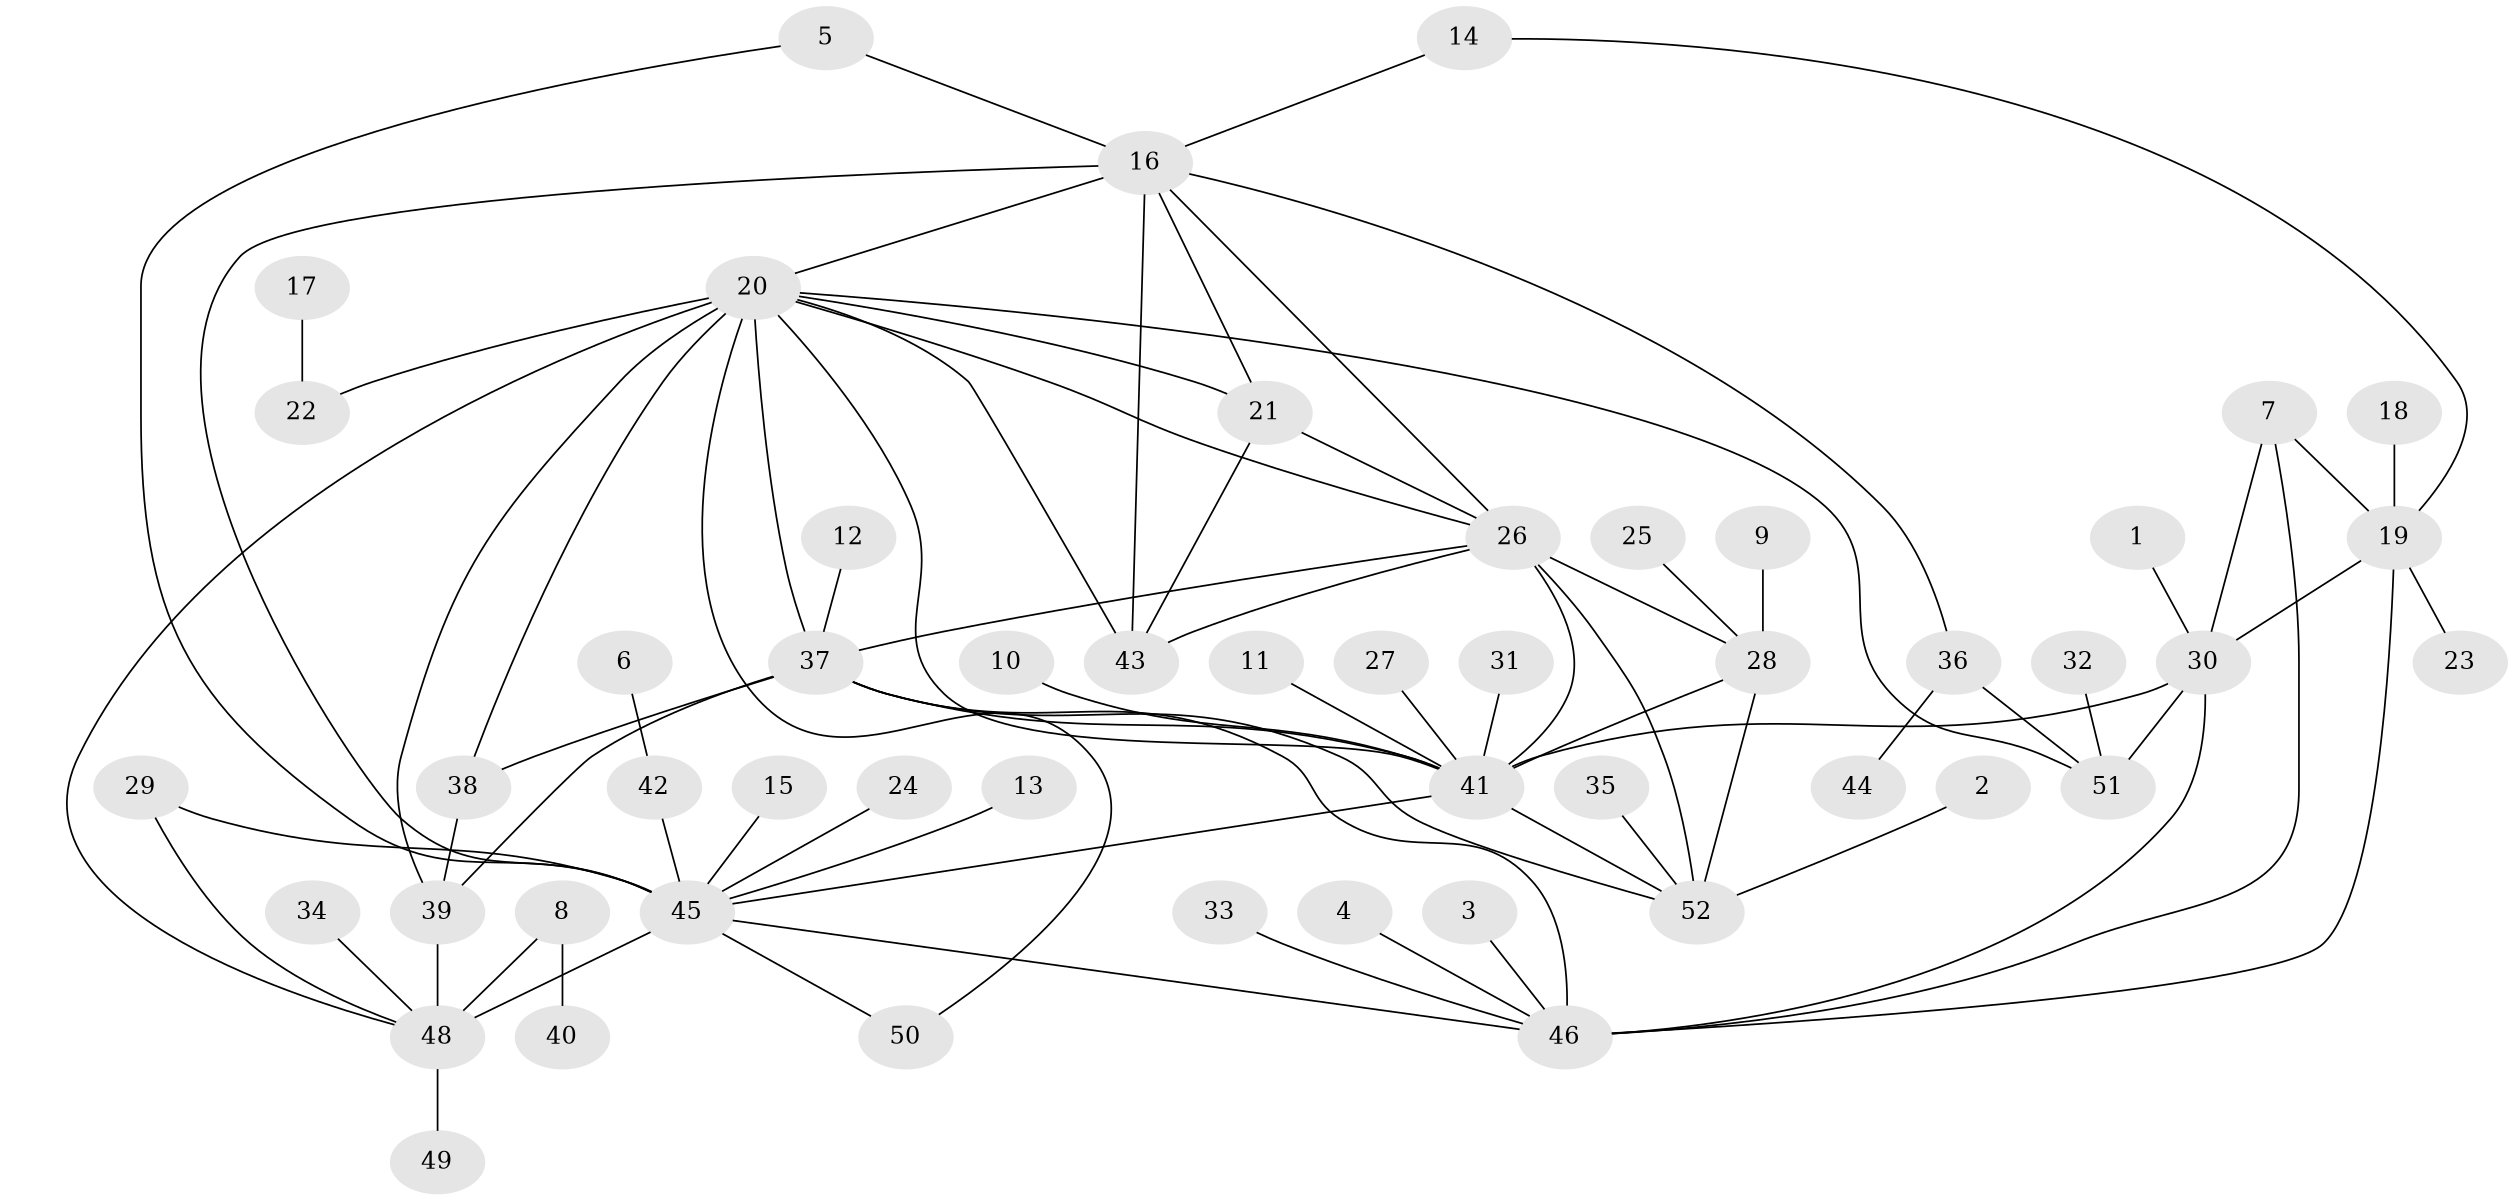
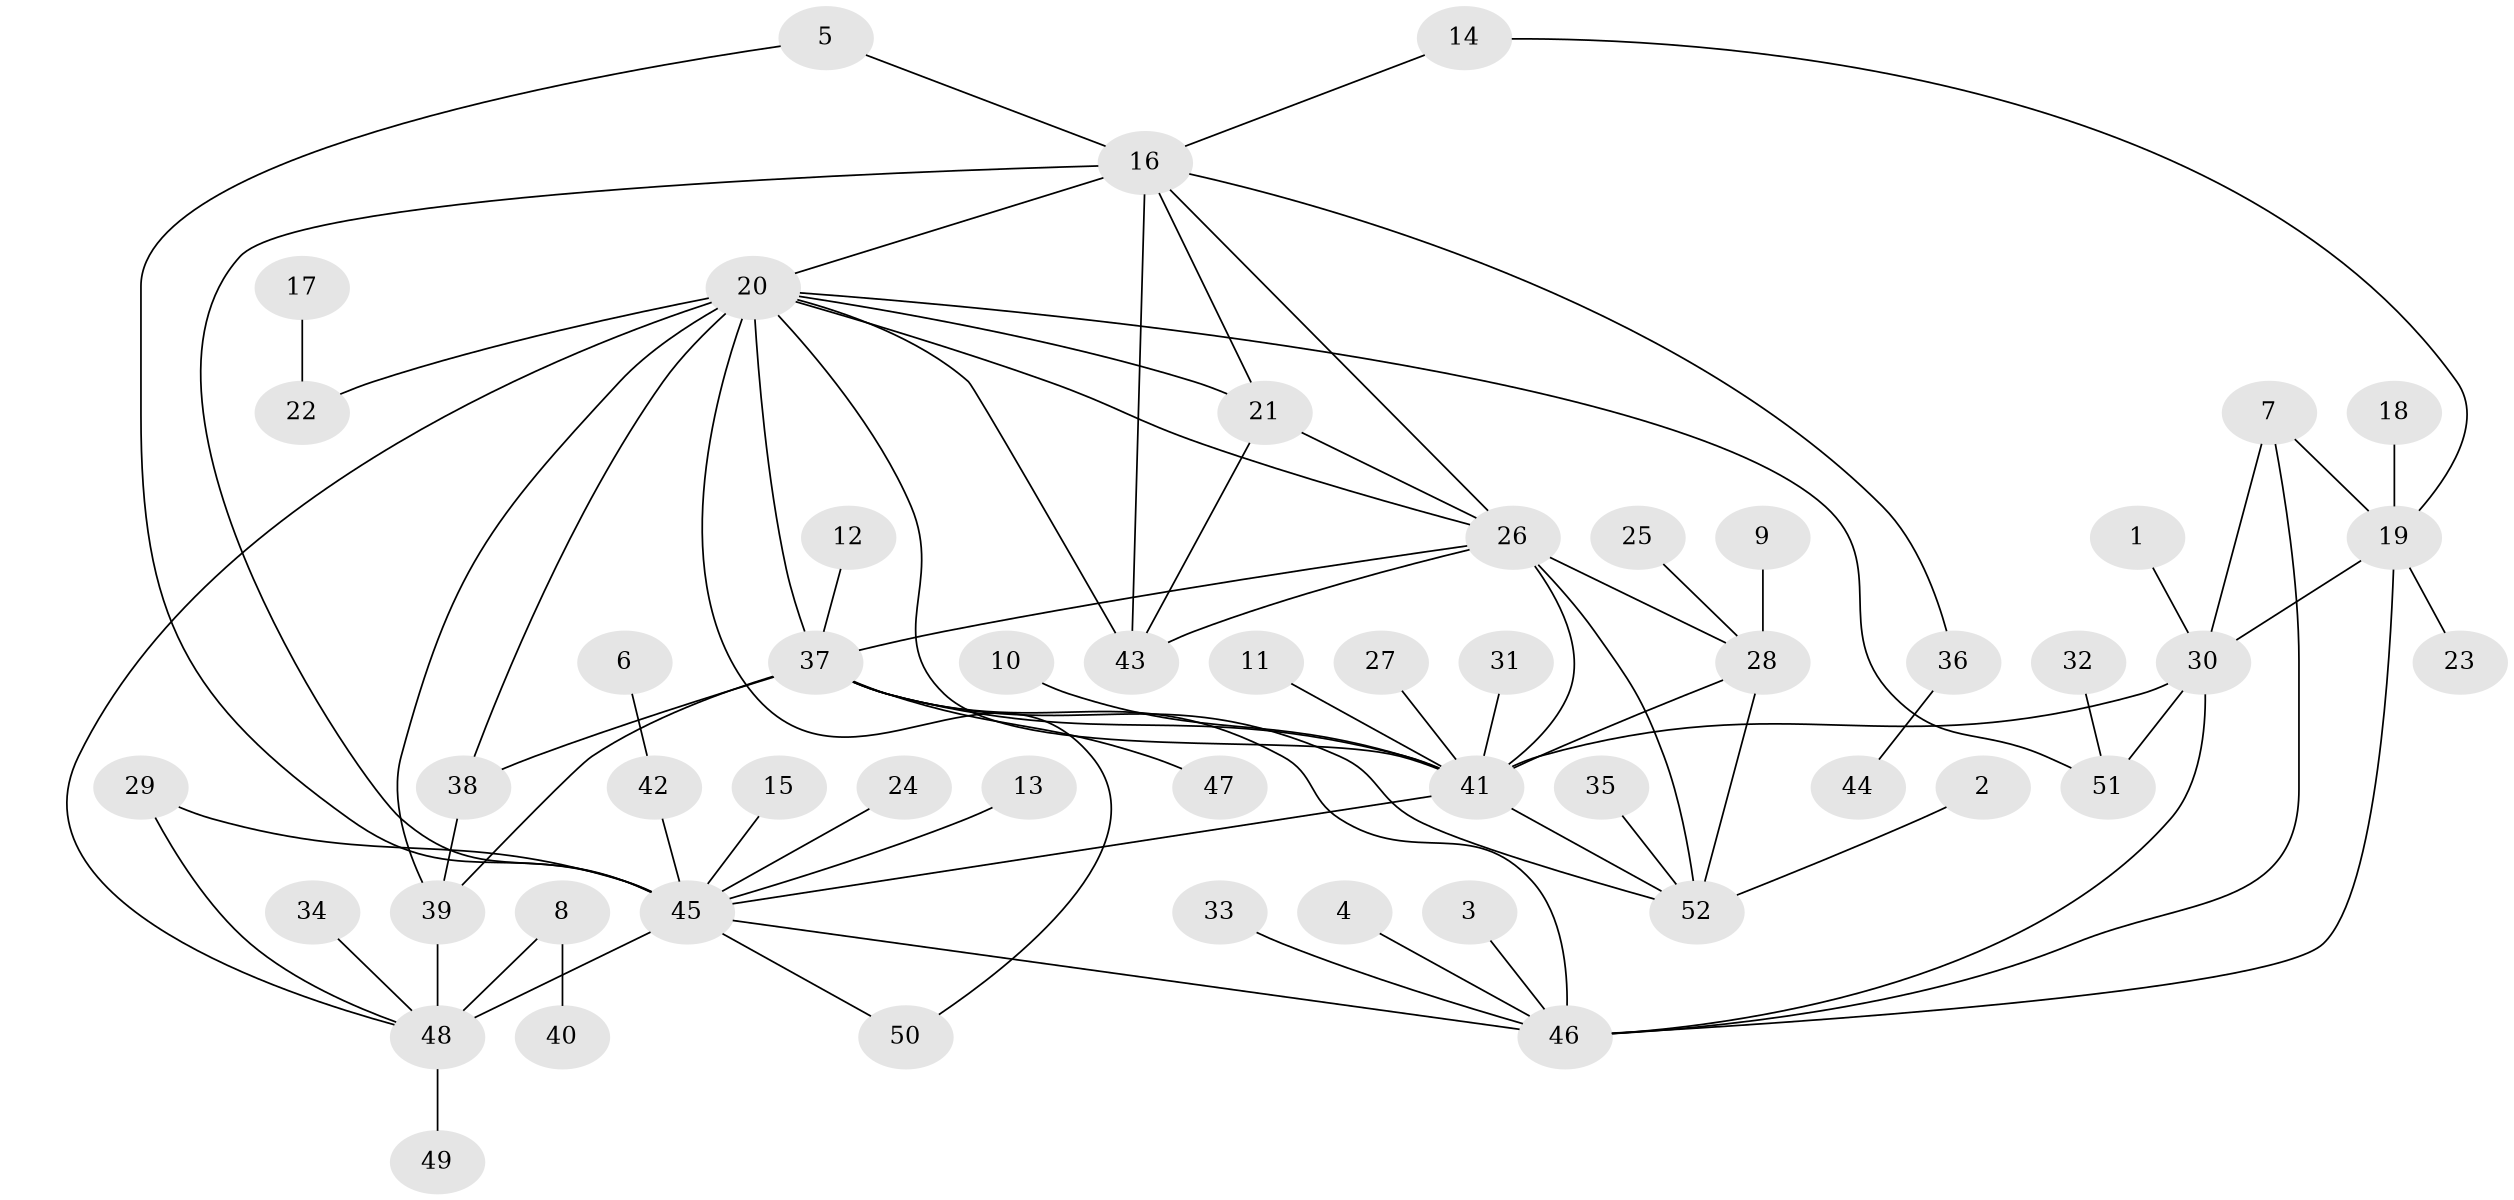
edge "36" -- "51": removed
node "47": added
